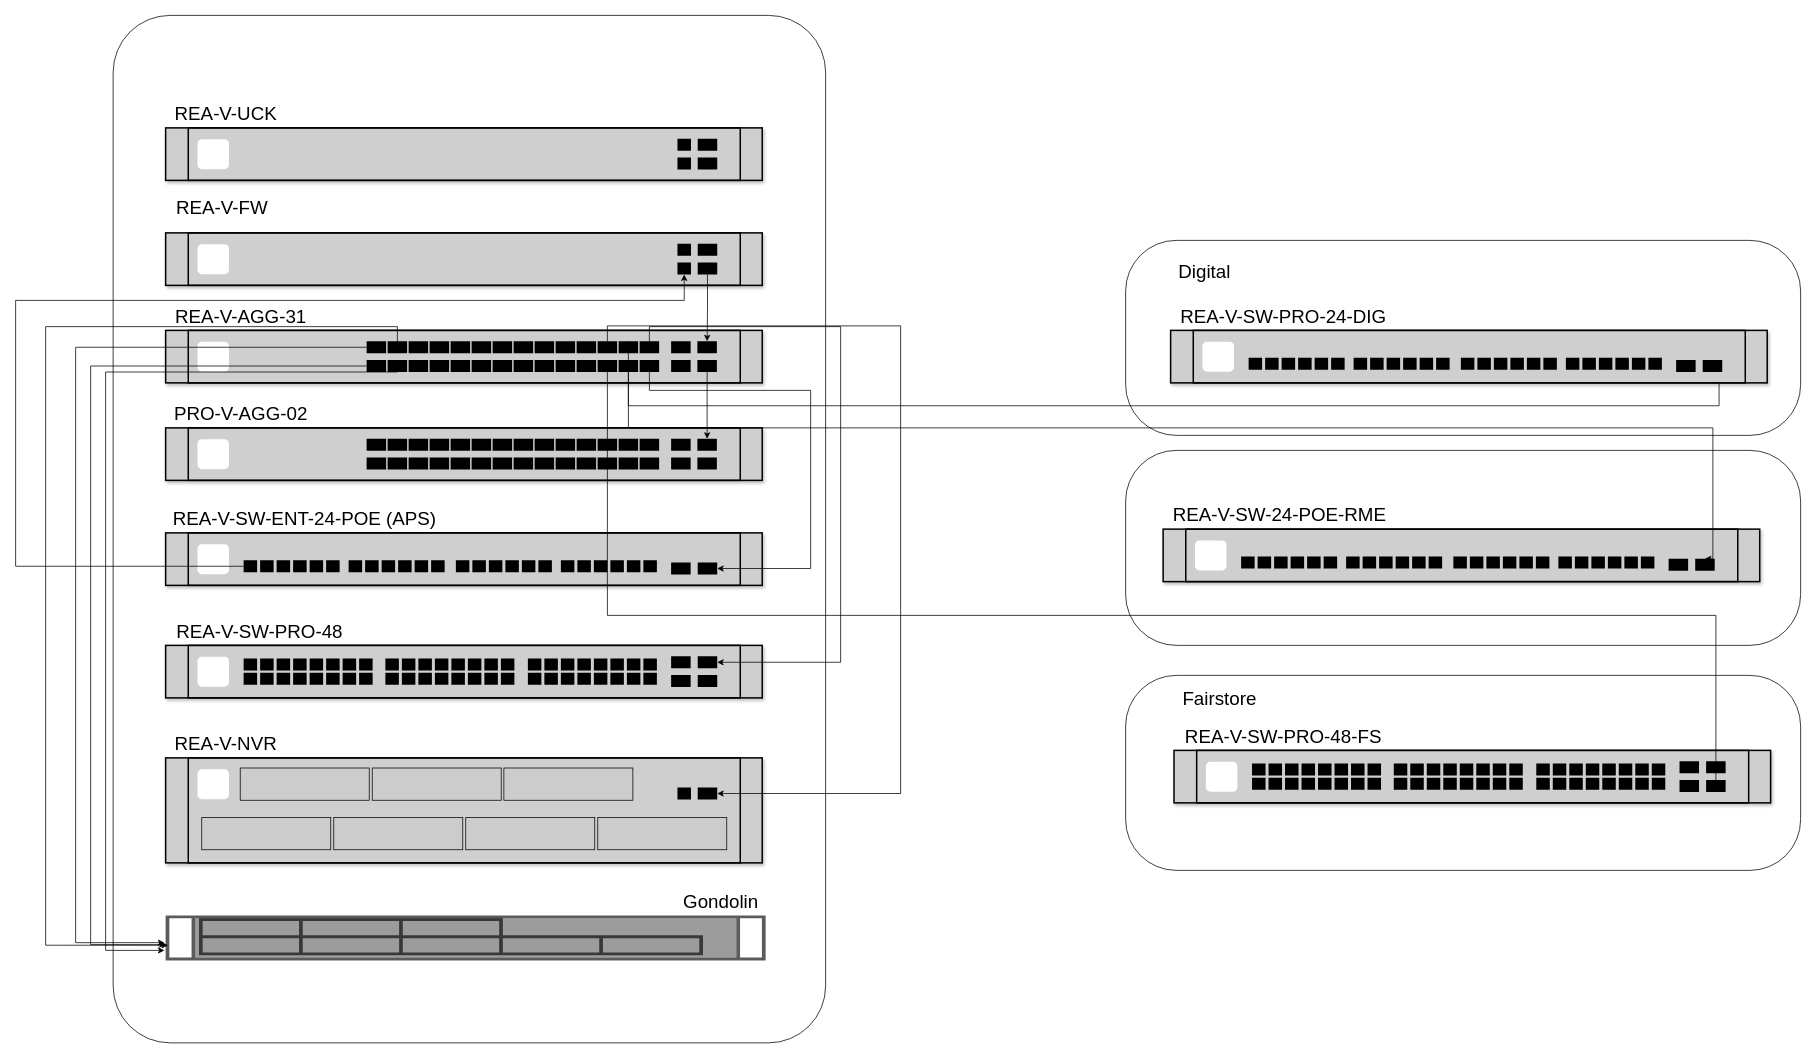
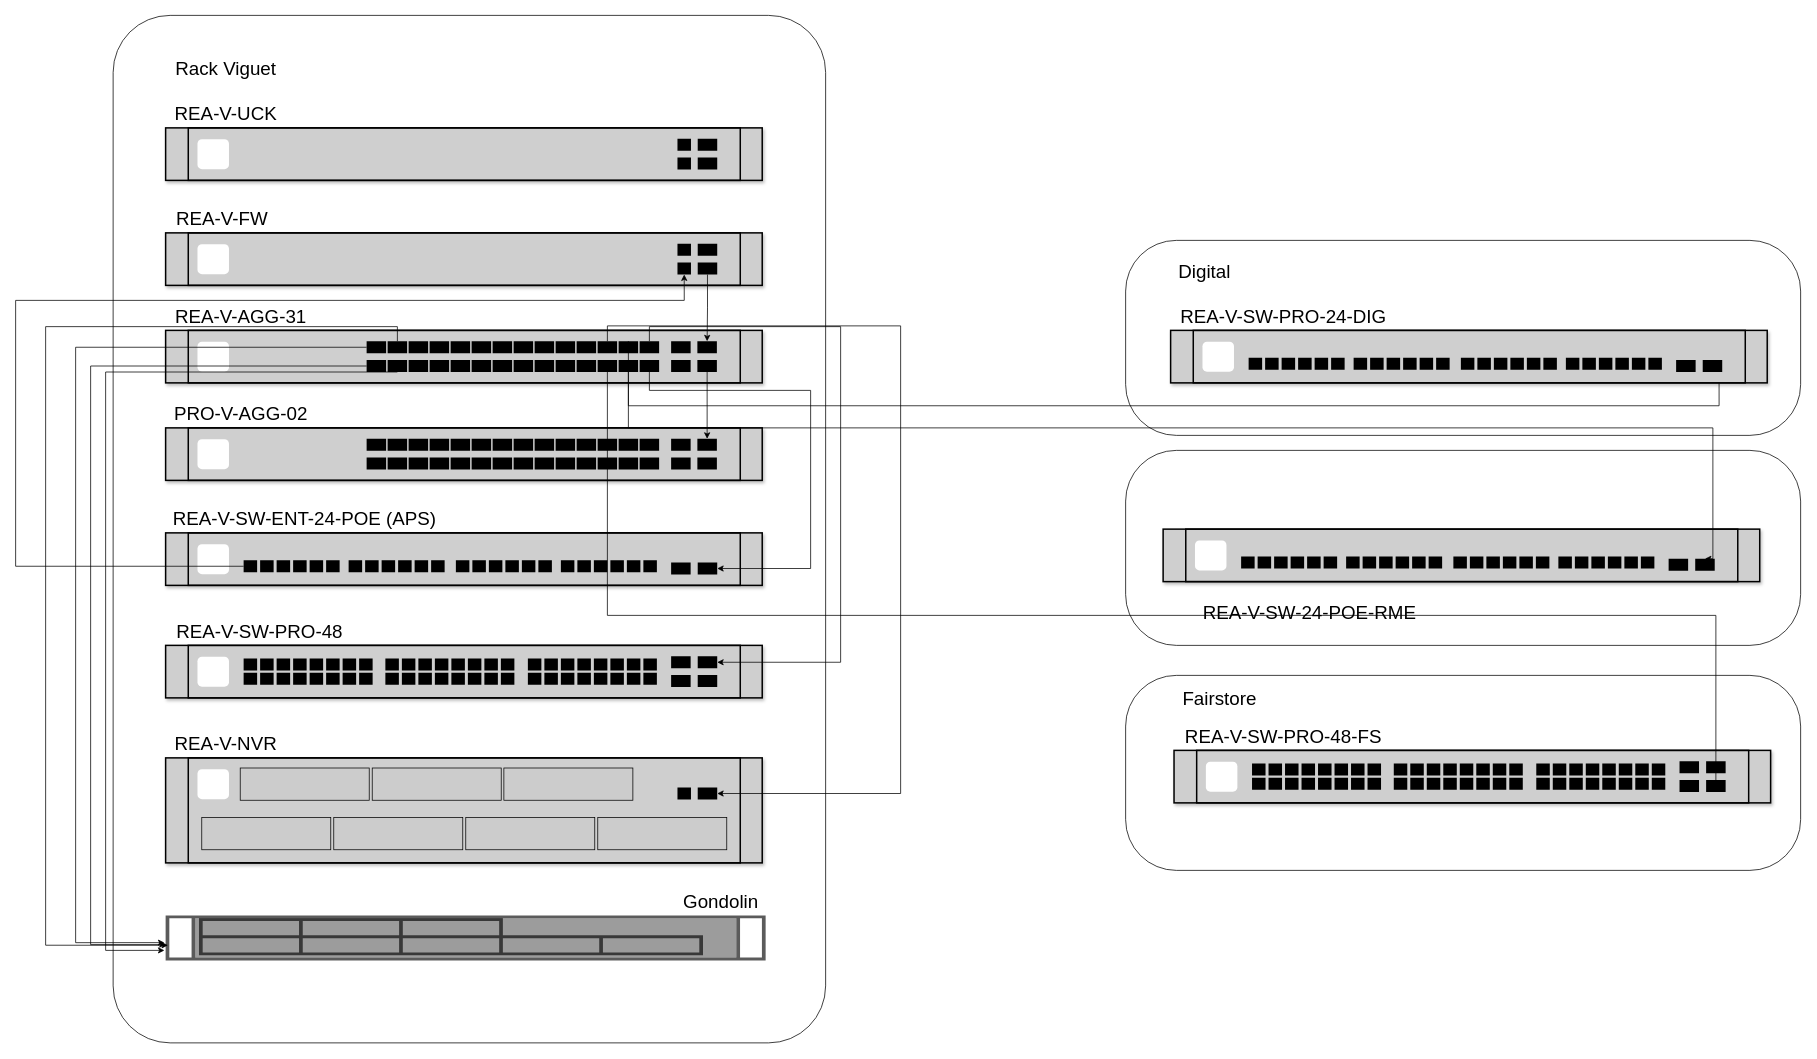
node "Rack Viguet": added
node "REA-V-FW": moved (222, 207) -> (222, 218)
node "REA-V-SW-24-POE-RME": moved (1279, 514) -> (1309, 612)
